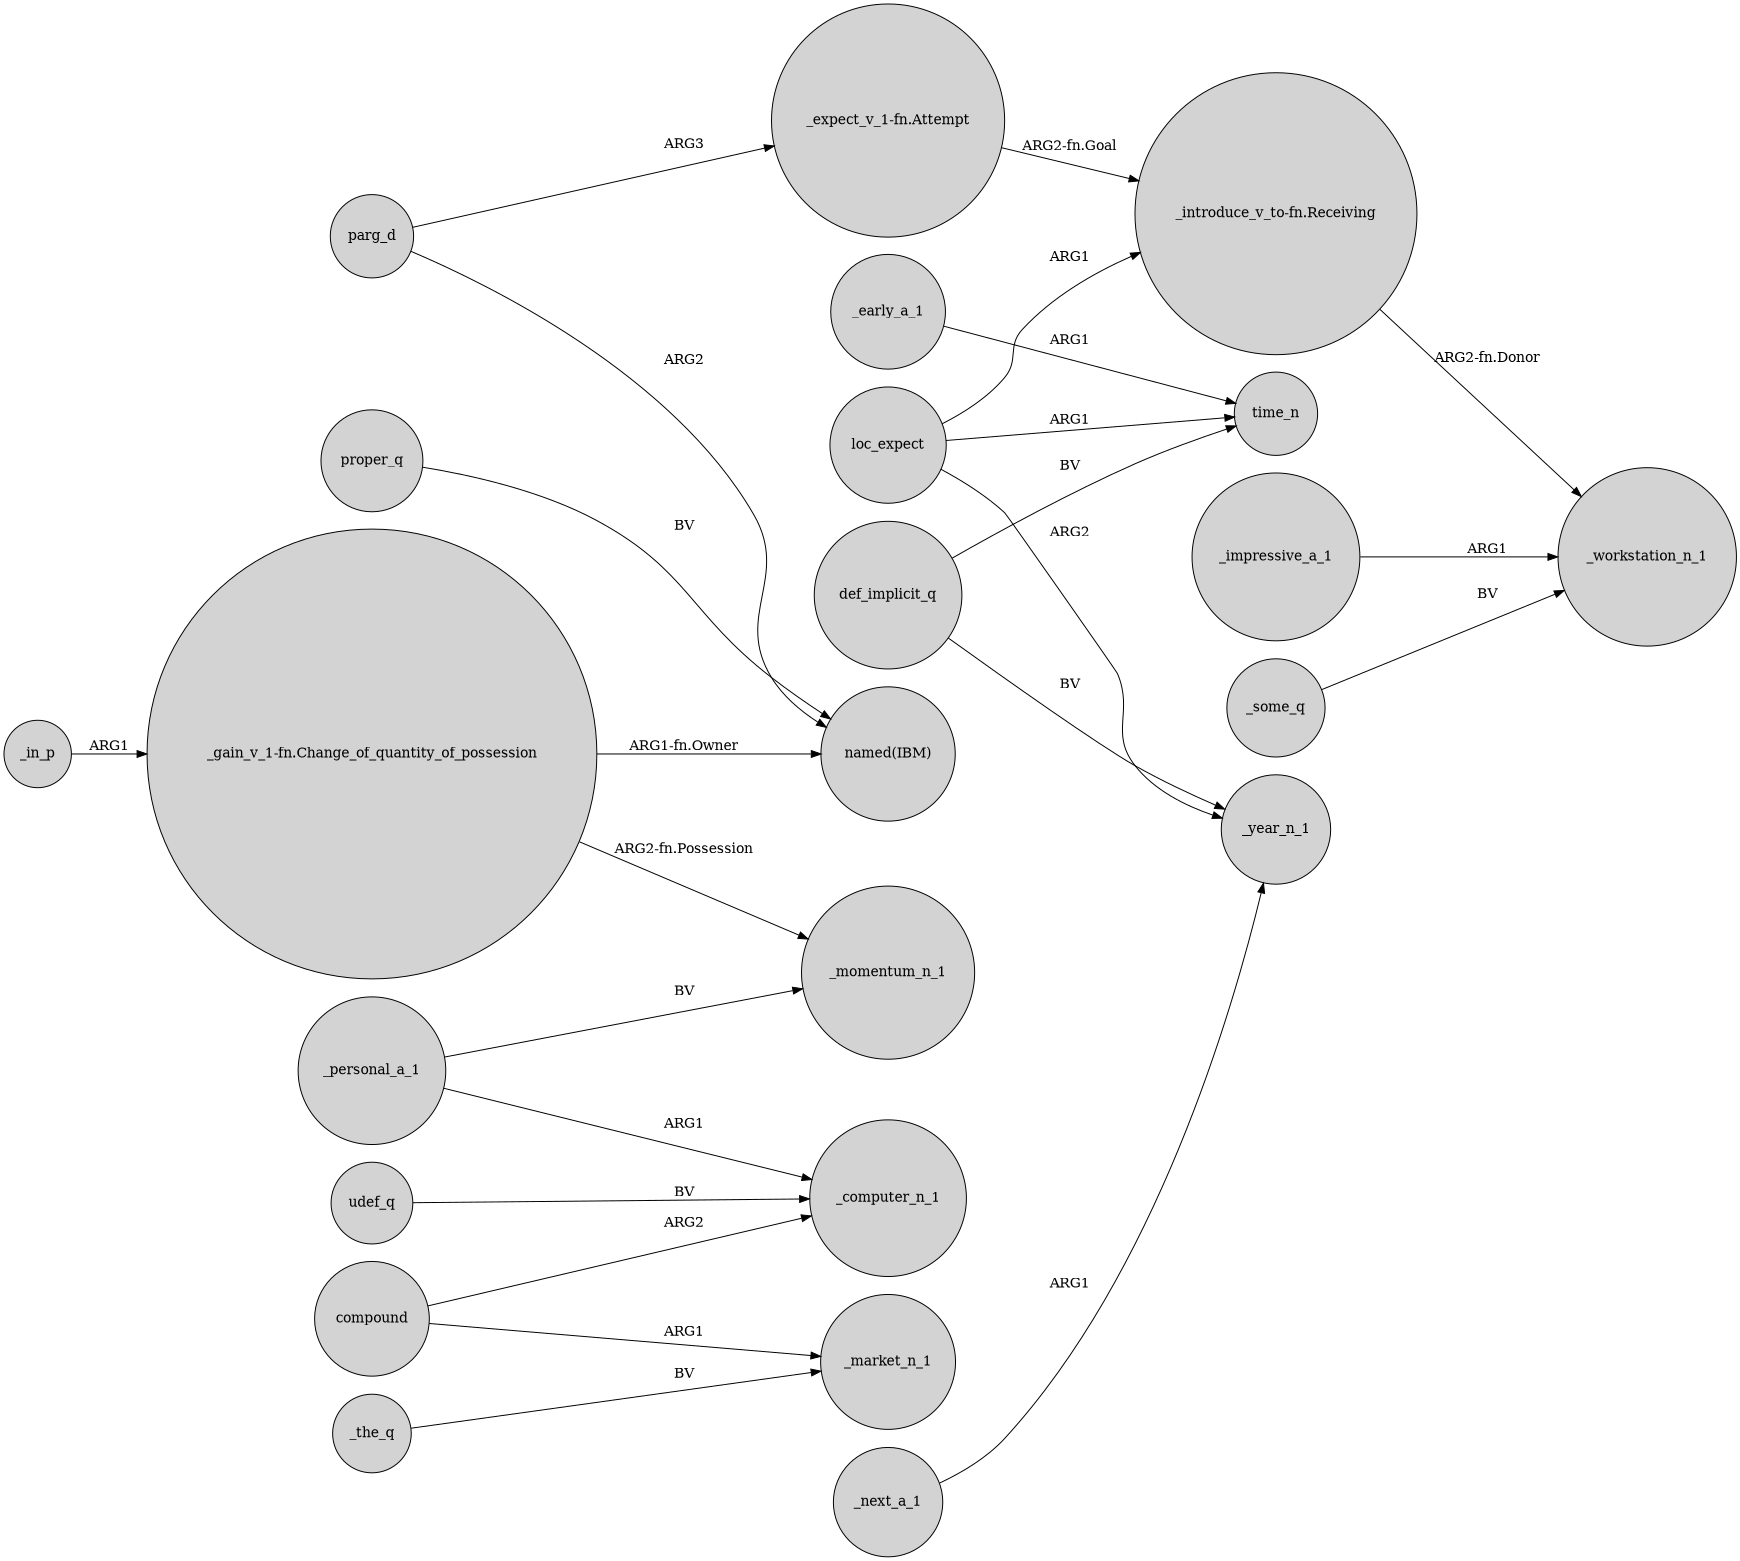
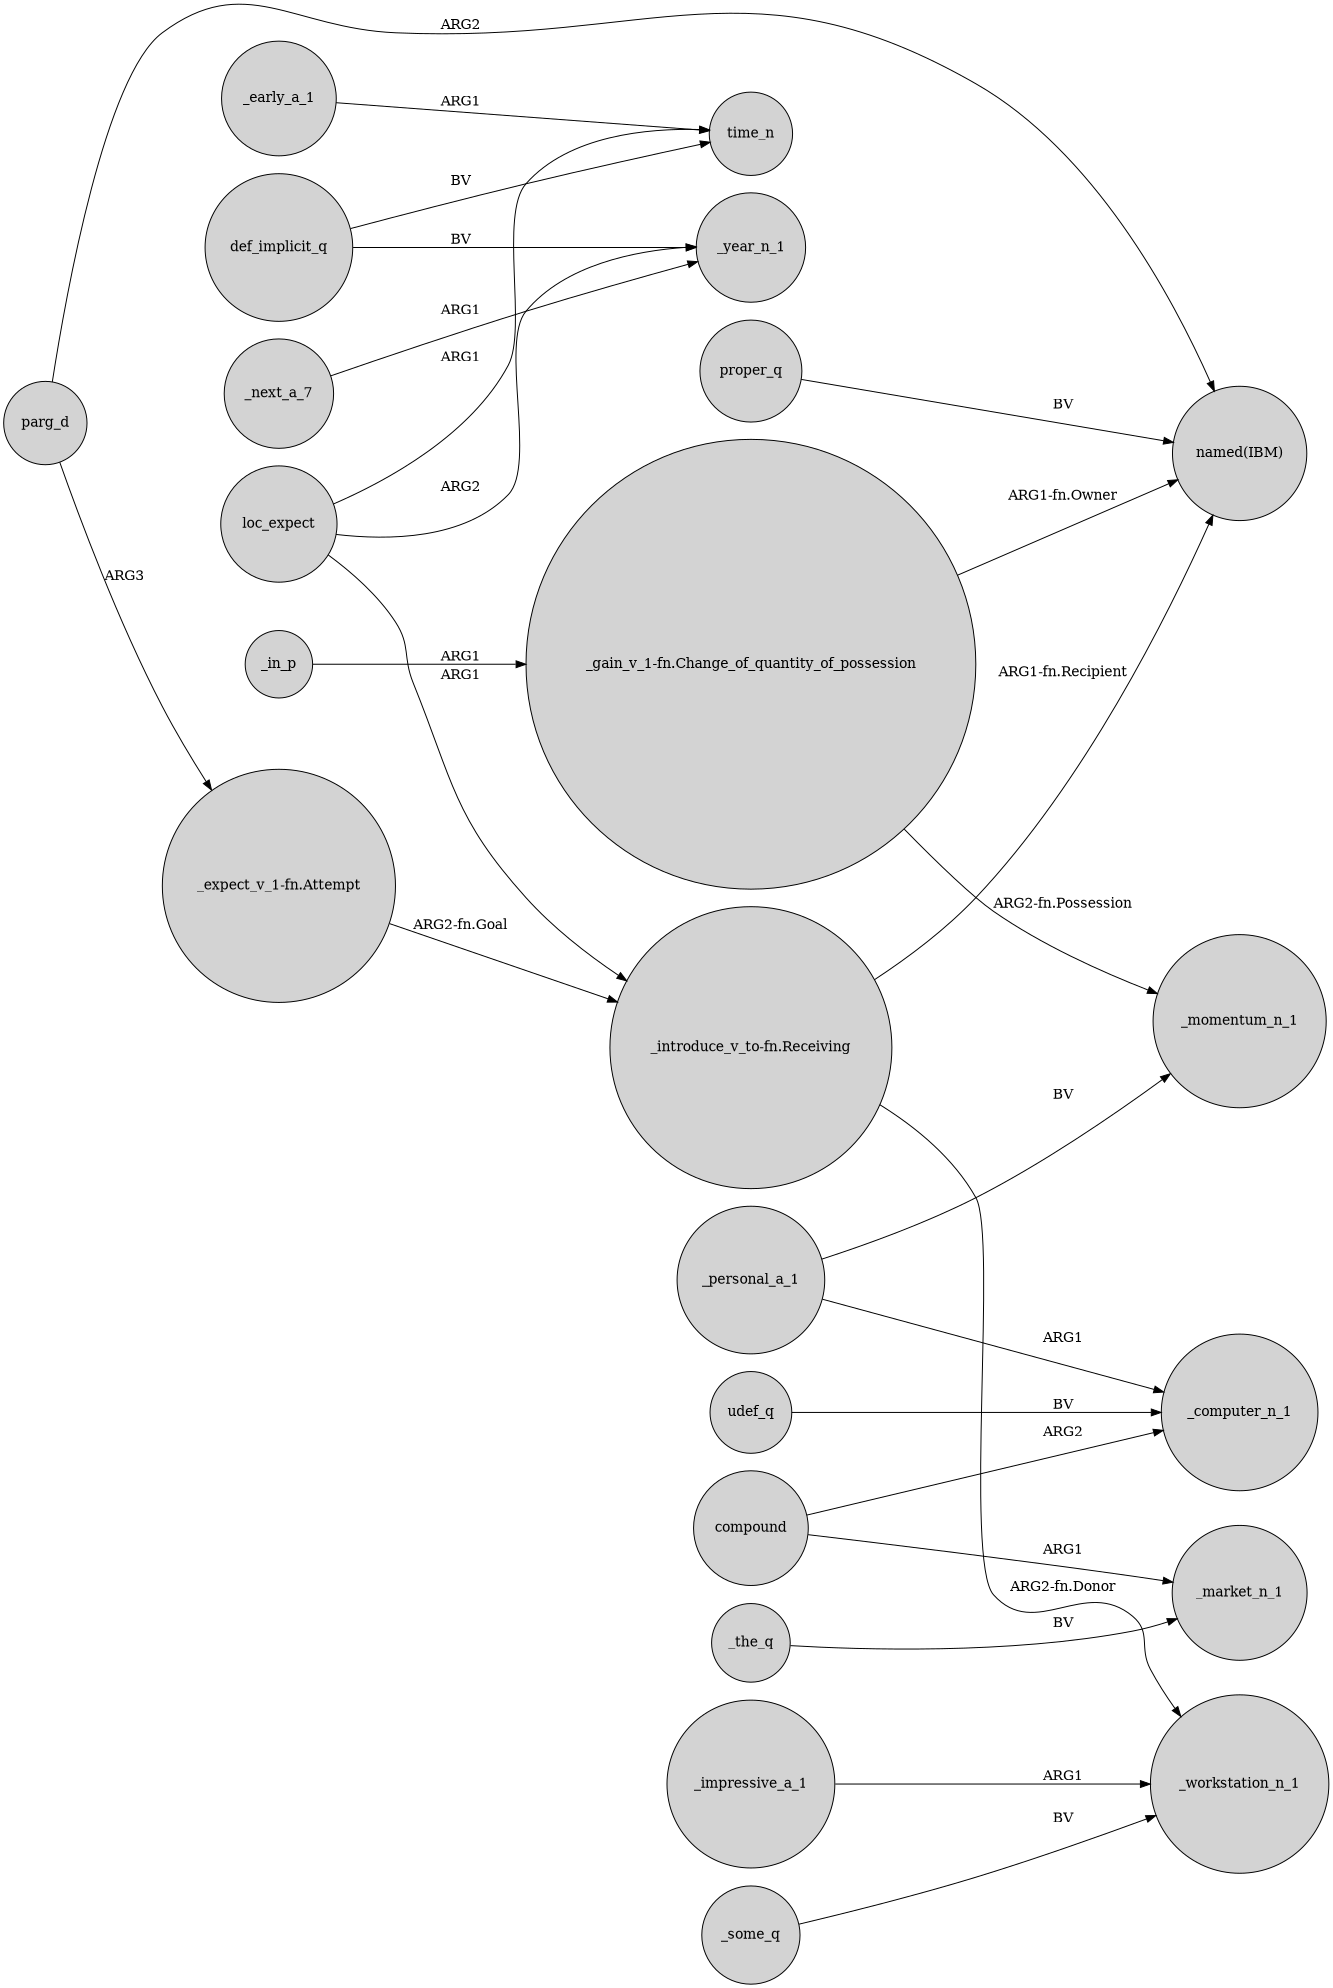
edge "_introduce_v_to-fn.Receiving" -> "named(IBM)": added, label "ARG1-fn.Recipient"
node "_next_a_1": label "_next_a_1" -> "_next_a_7"
